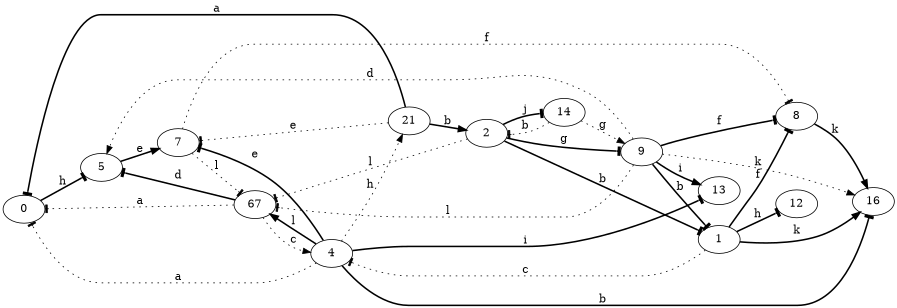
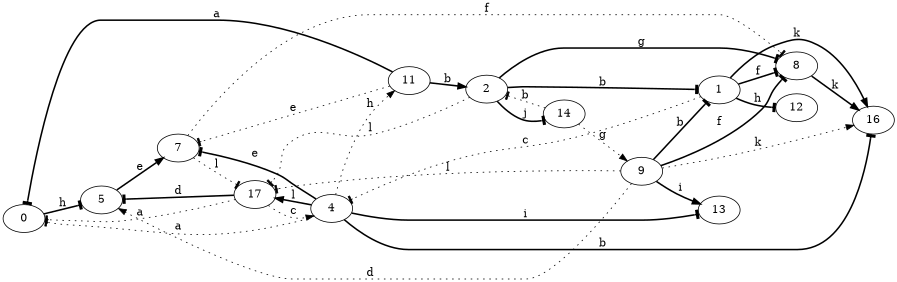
node "21": label "21" -> "11"
edge "2" -> "9": now "2" -> "8"
node "67": label "67" -> "17"
